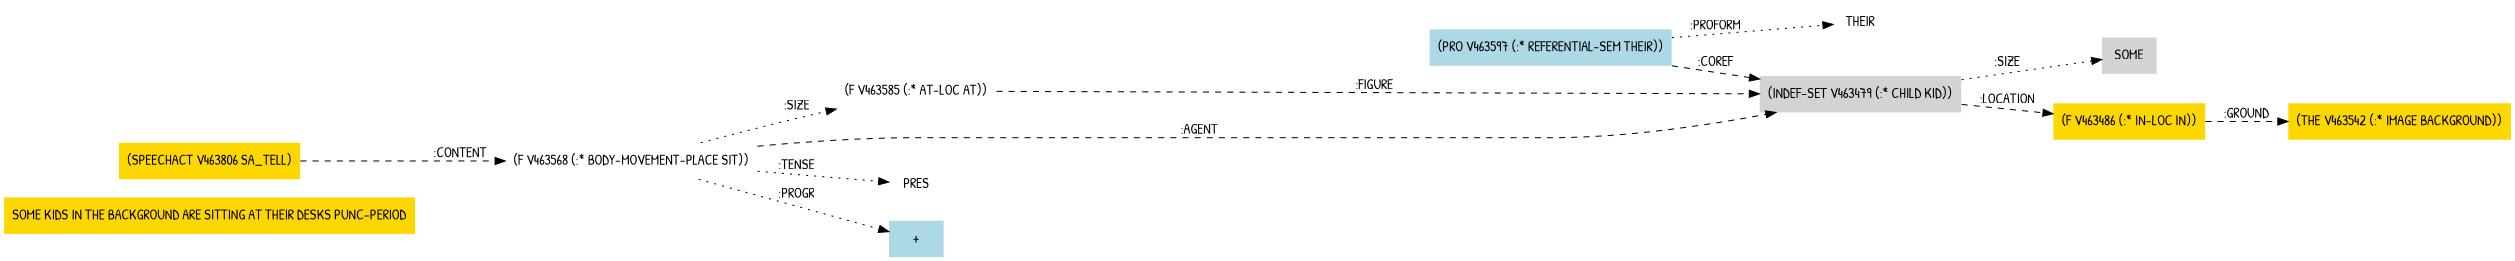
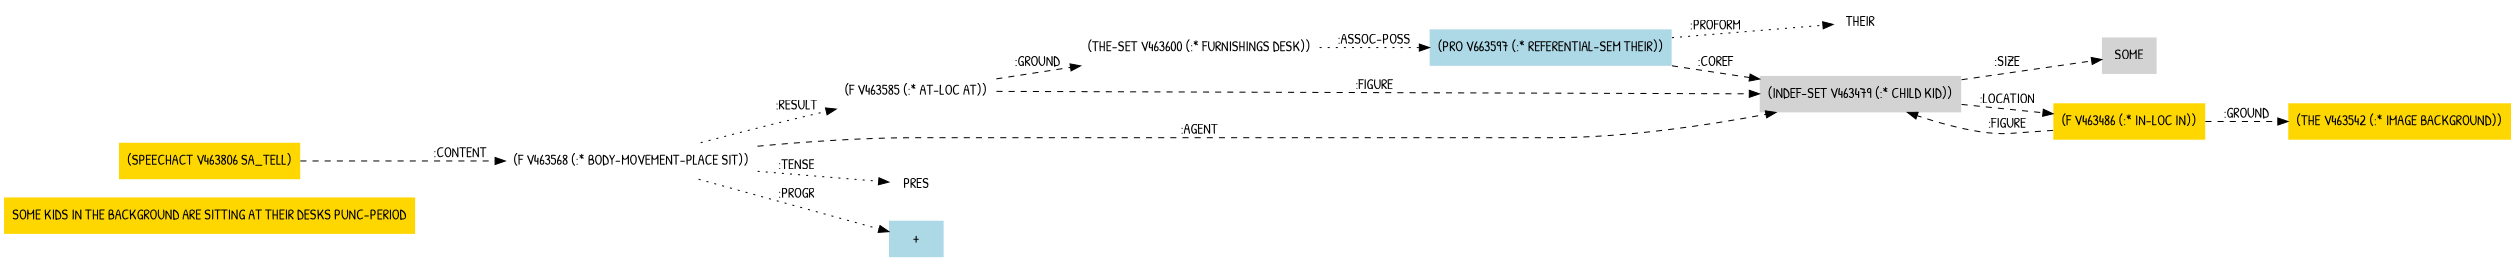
node "(THE-SET V463600 (:* FURNISHINGS DESK))": added
node "(PRO V463597 (:* REFERENTIAL-SEM THEIR))": label "(PRO V463597 (:* REFERENTIAL-SEM THEIR))" -> "(PRO V663597 (:* REFERENTIAL-SEM THEIR))"
edge "(INDEF-SET V463479 (:* CHILD KID))" -> "SOME": style dotted -> dashed
edge "(F V463568 (:* BODY-MOVEMENT-PLACE SIT))" -> "(F V463585 (:* AT-LOC AT))": label ":SIZE" -> ":RESULT"
edge "(F V463486 (:* IN-LOC IN))" -> "(INDEF-SET V463479 (:* CHILD KID))": added, label ":FIGURE"
